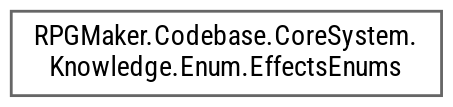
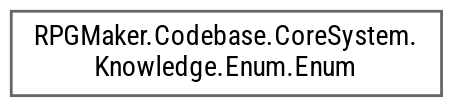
node "RPGMaker.Codebase.CoreSystem. Knowledge.Enum.EffectsEnums": label "RPGMaker.Codebase.CoreSystem. Knowledge.Enum.EffectsEnums" -> "RPGMaker.Codebase.CoreSystem. Knowledge.Enum.Enum"
